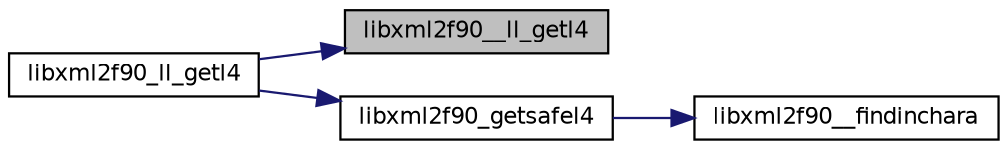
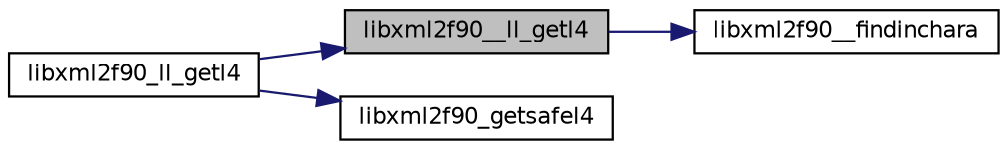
edge "libxml2f90_getsafel4" -> "libxml2f90__findinchara": now "libxml2f90__ll_getl4" -> "libxml2f90__findinchara"
